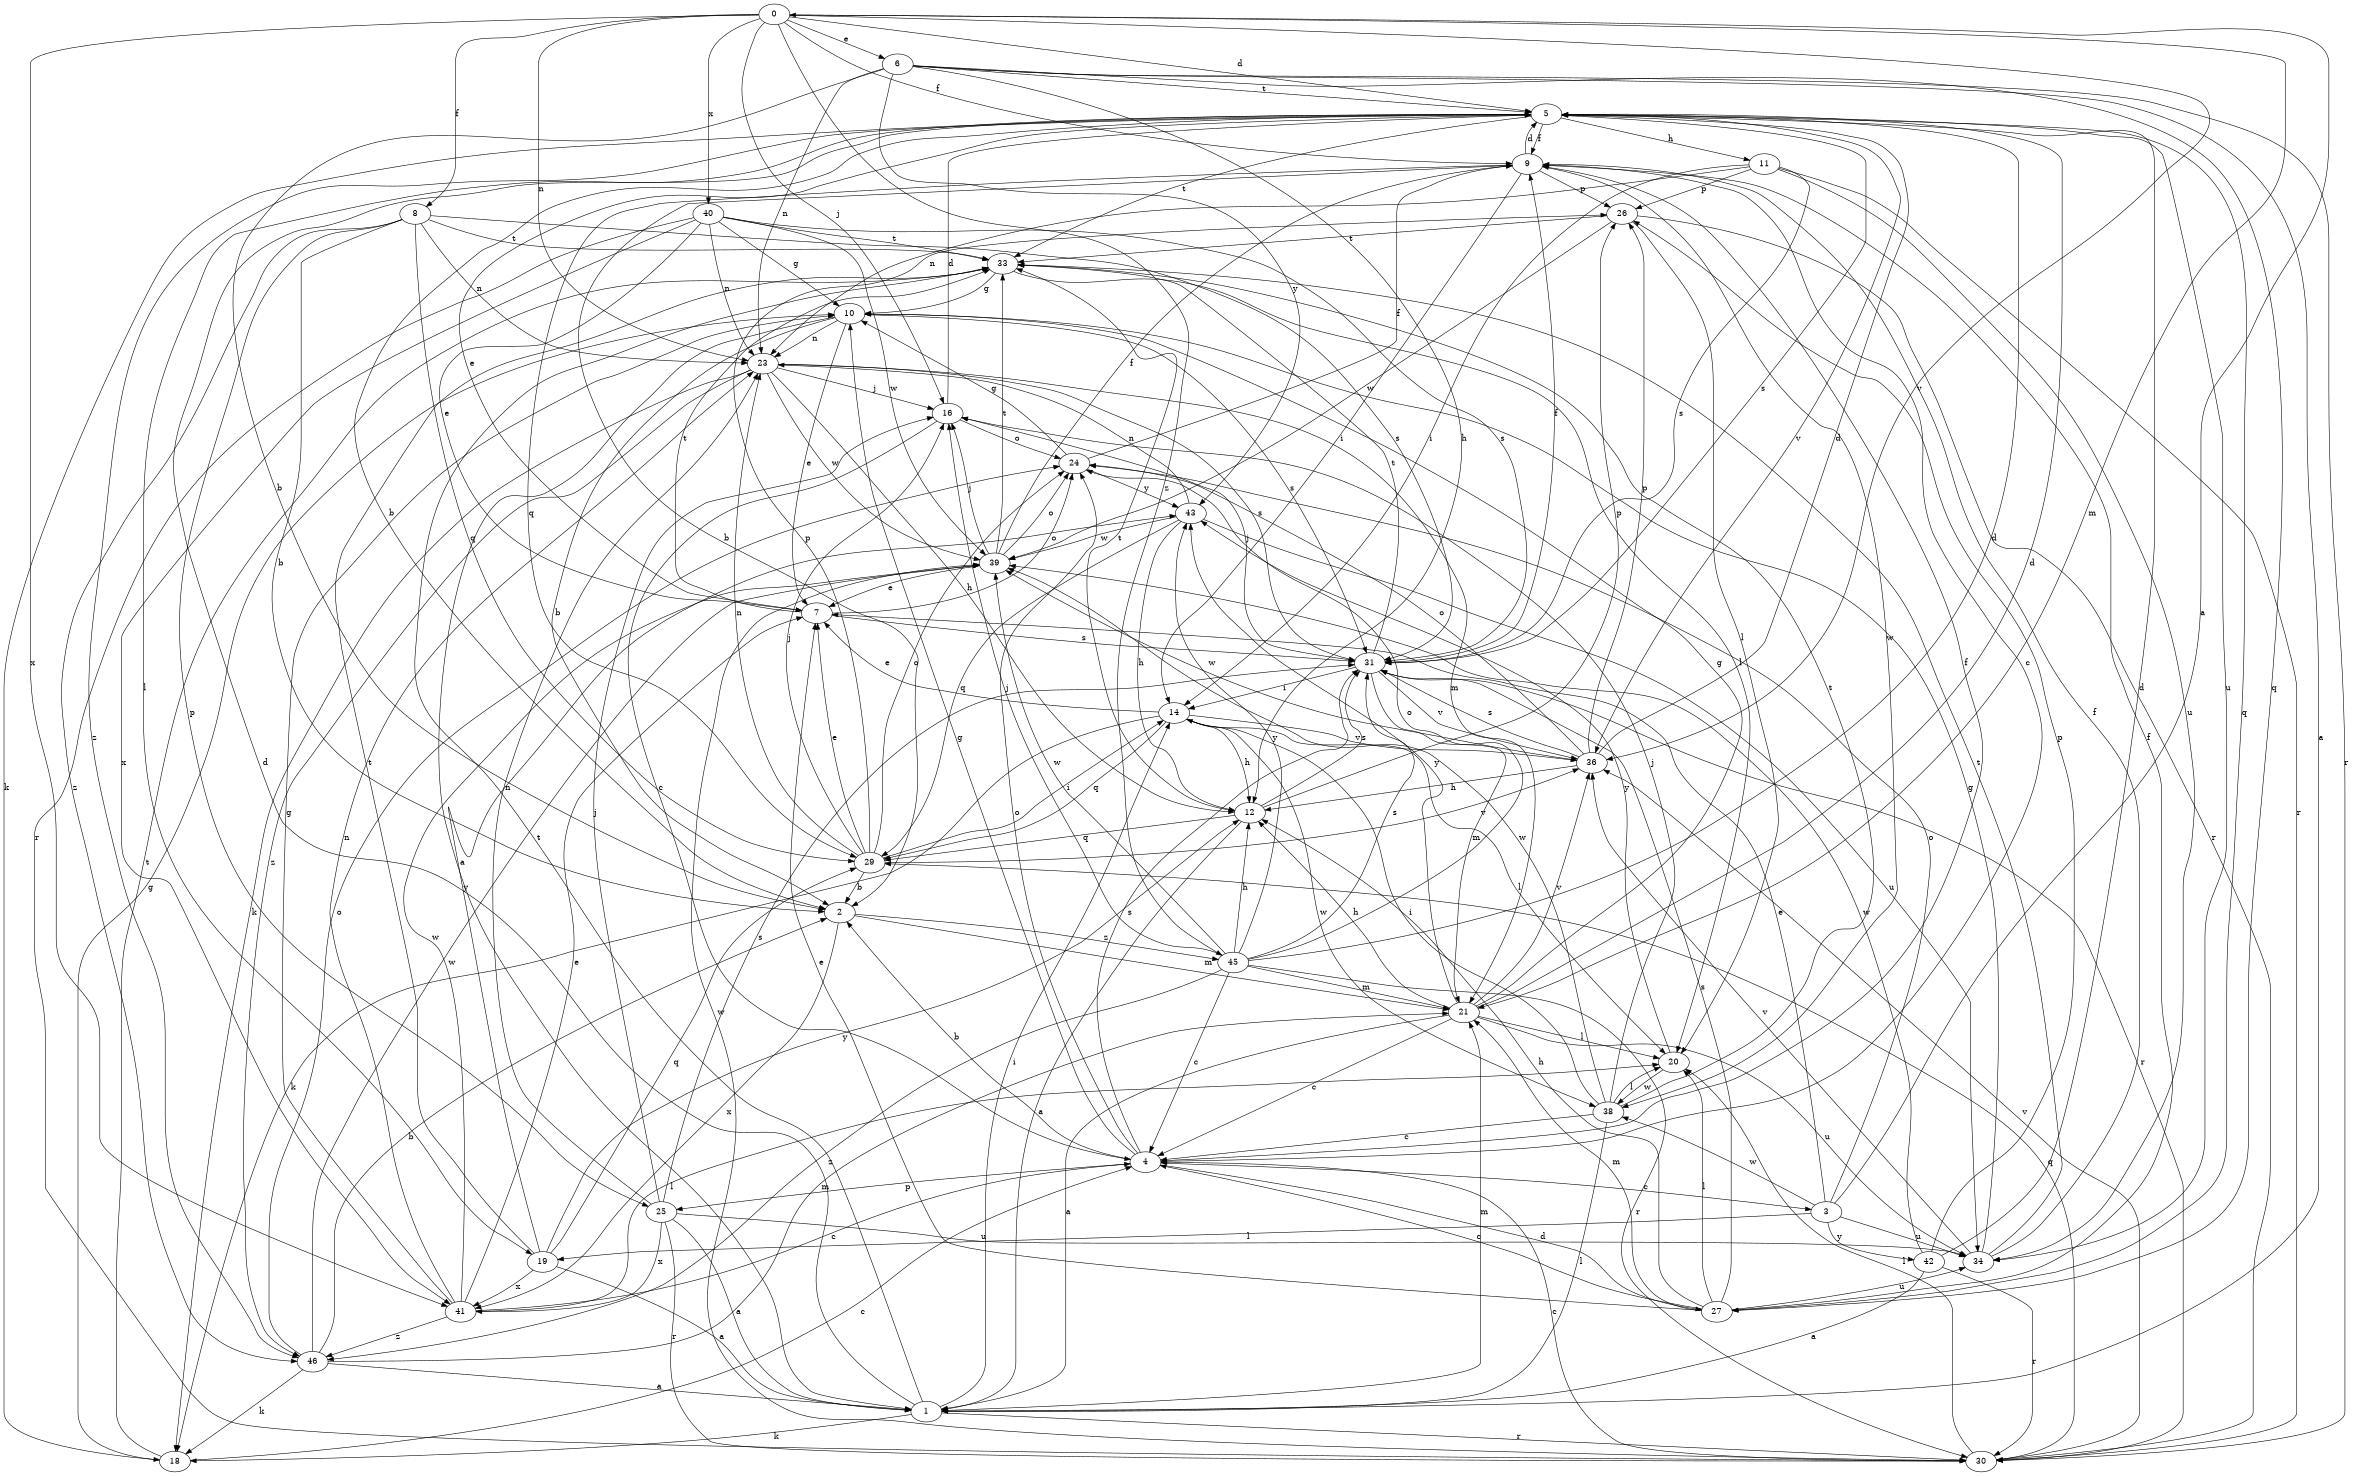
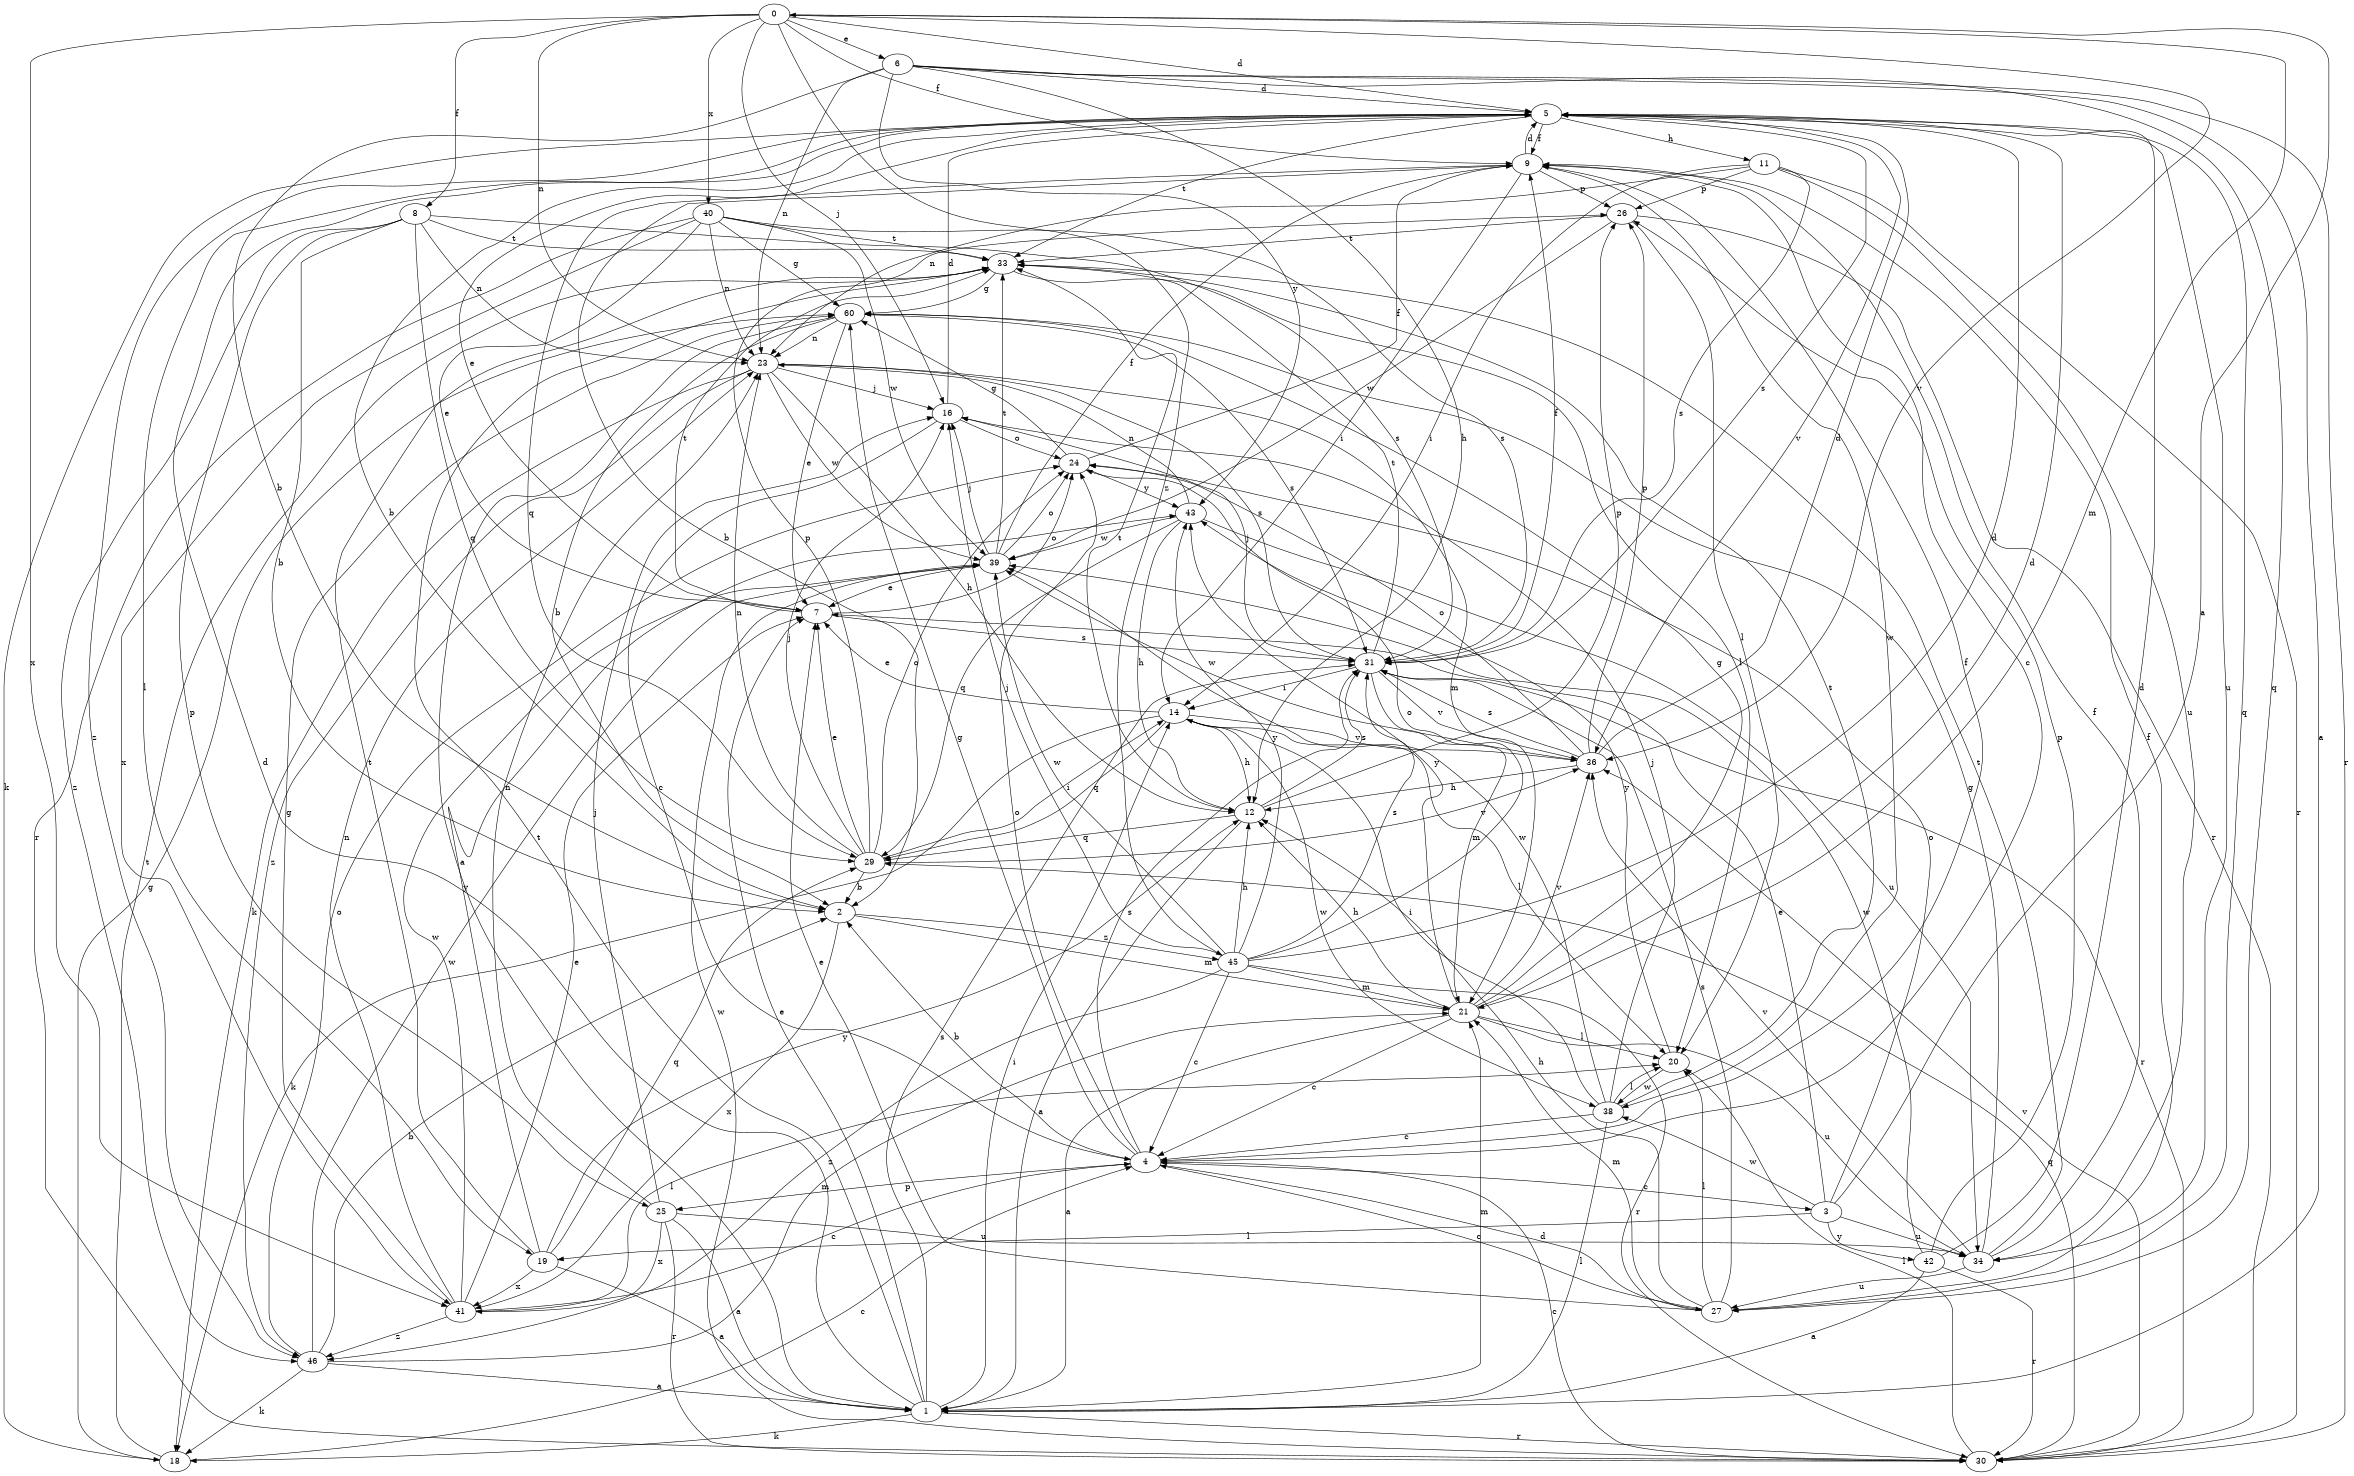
edge "6" -> "5": label "t" -> "d"
node "10": label "10" -> "60"
edge "25" -> "31": now "1" -> "31"
edge "1" -> "7": added, label "e"
edge "27" -> "34": reversed
